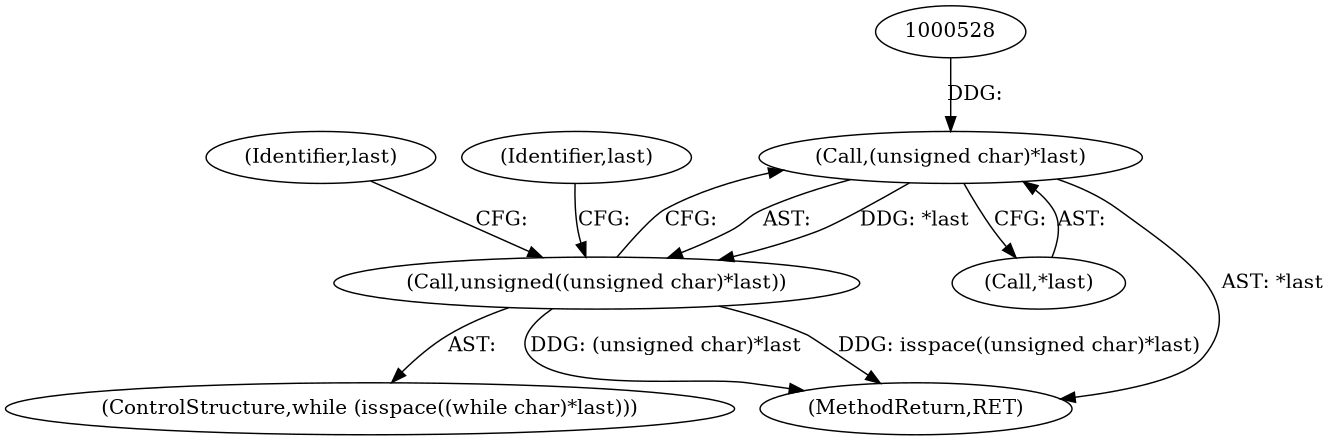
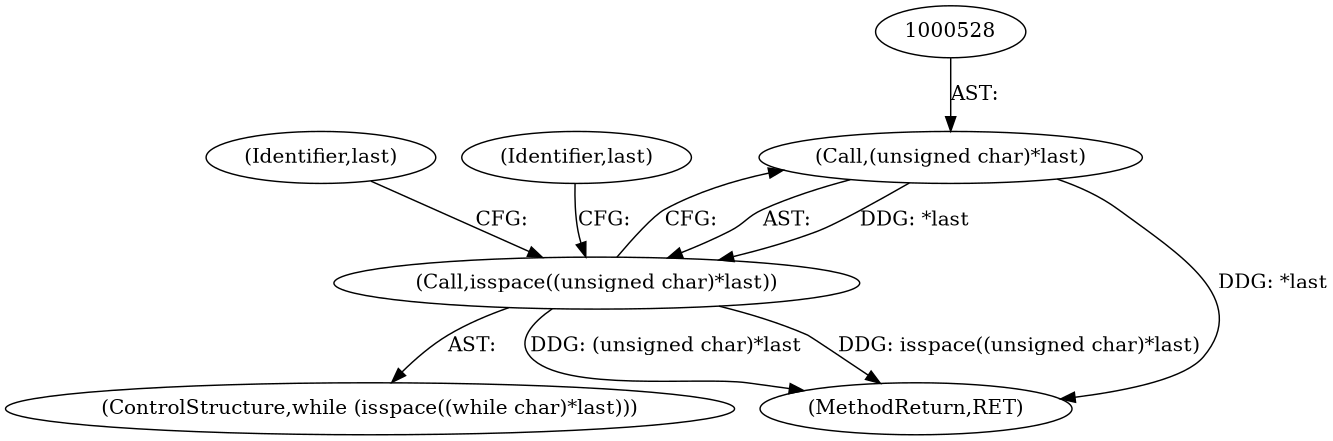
edge "1000528" -> "(Call,(unsigned char)*last)": label "DDG: " -> "AST: "
node "(Call,unsigned((unsigned char)*last))": label "(Call,unsigned((unsigned char)*last))" -> "(Call,isspace((unsigned char)*last))"
node "(Call,*last)": removed
edge "(Call,(unsigned char)*last)" -> "(MethodReturn,RET)": label "AST: *last" -> "DDG: *last"
